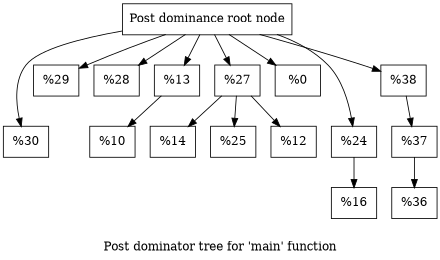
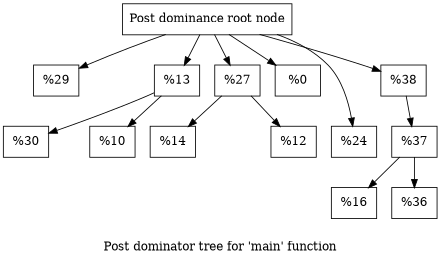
edge "Post dominance root node" -> "%30": now "%13" -> "%30"
node "%28": removed
node "%25": removed
edge "%24" -> "%16": now "%37" -> "%16"
